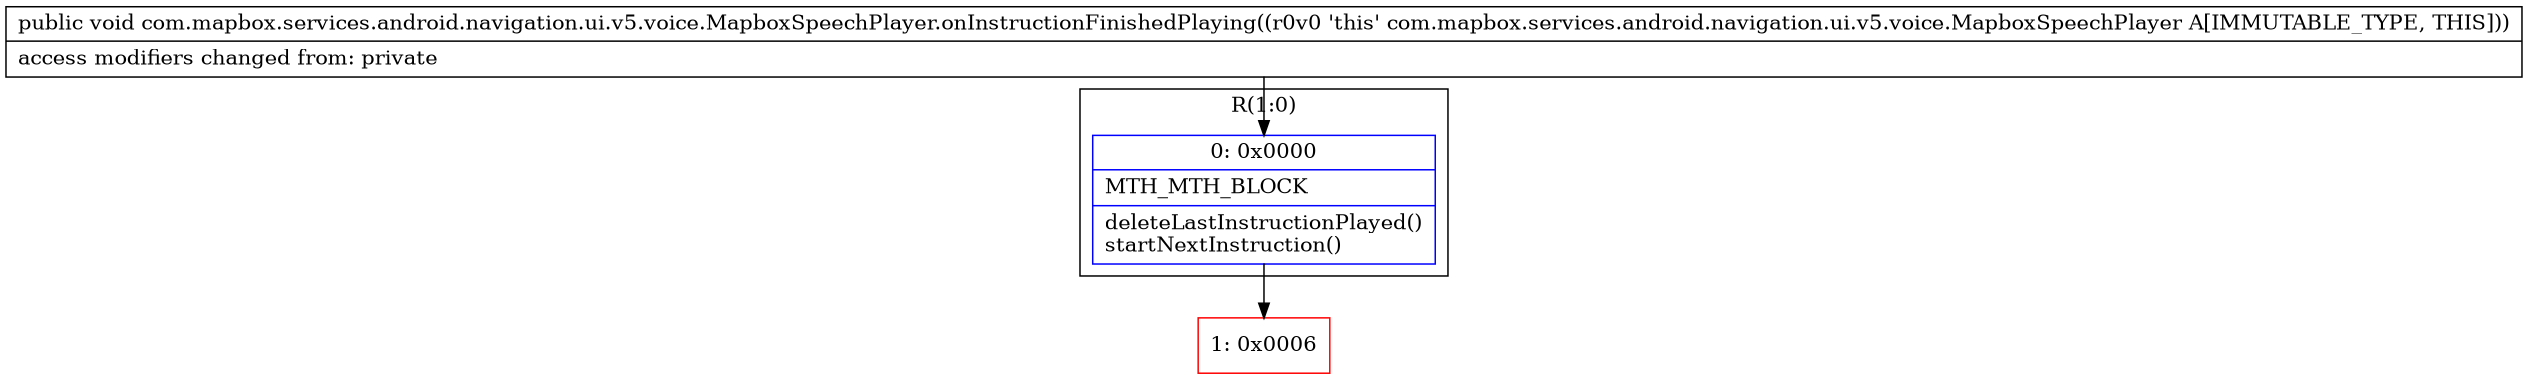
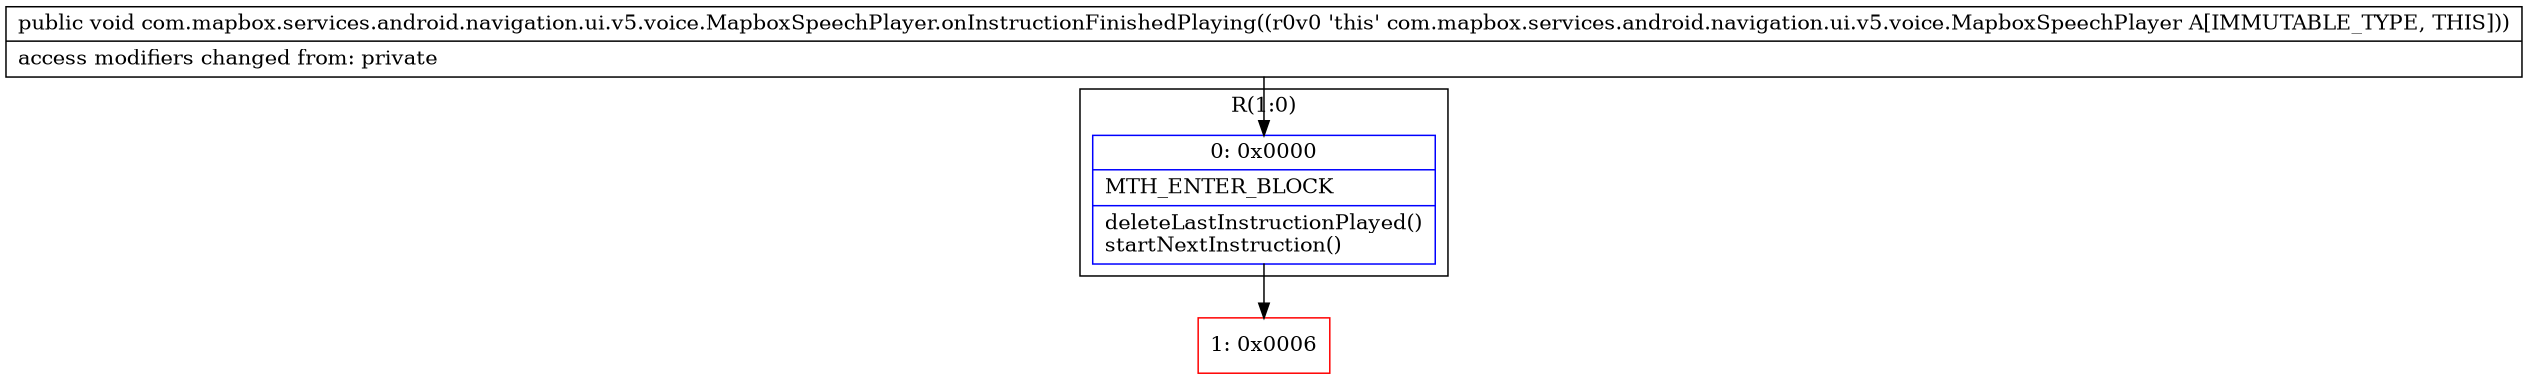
node "0: 0x0000": text "MTH_MTH_BLOCK" -> "MTH_ENTER_BLOCK"
